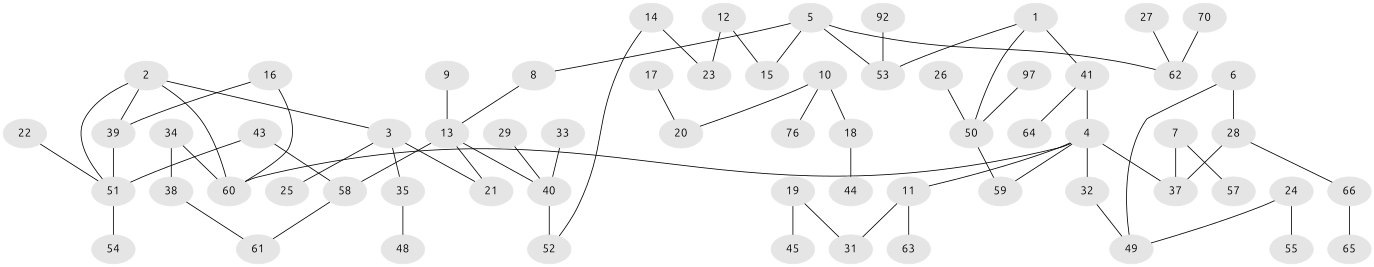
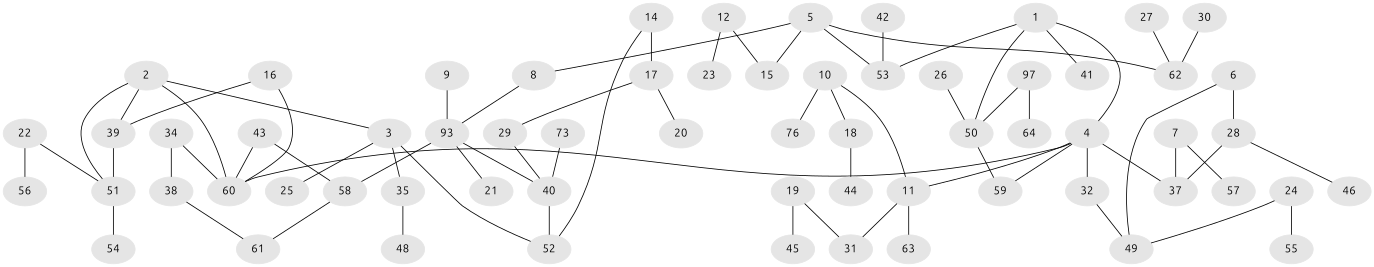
node "92": label "92" -> "42"
node "70": label "70" -> "30"
edge "14" -- "23": now "14" -- "17"
edge "17" -- "29": added
edge "41" -- "64": now "97" -- "64"
edge "41" -- "4": now "1" -- "4"
edge "10" -- "20": now "10" -- "11"
node "13": label "13" -> "93"
node "33": label "33" -> "73"
edge "43" -- "51": now "43" -- "60"
edge "3" -- "21": now "3" -- "52"
node "56": added
node "66": label "66" -> "46"
node "65": removed
